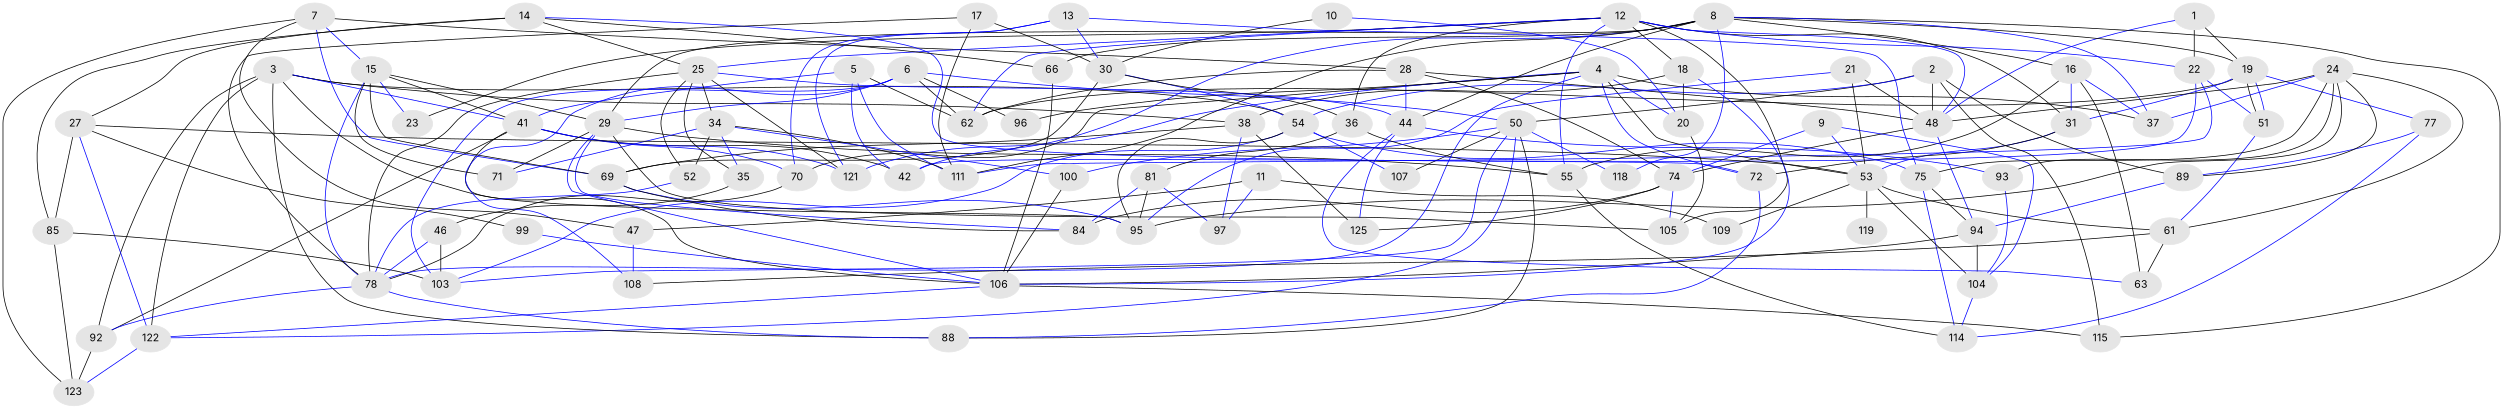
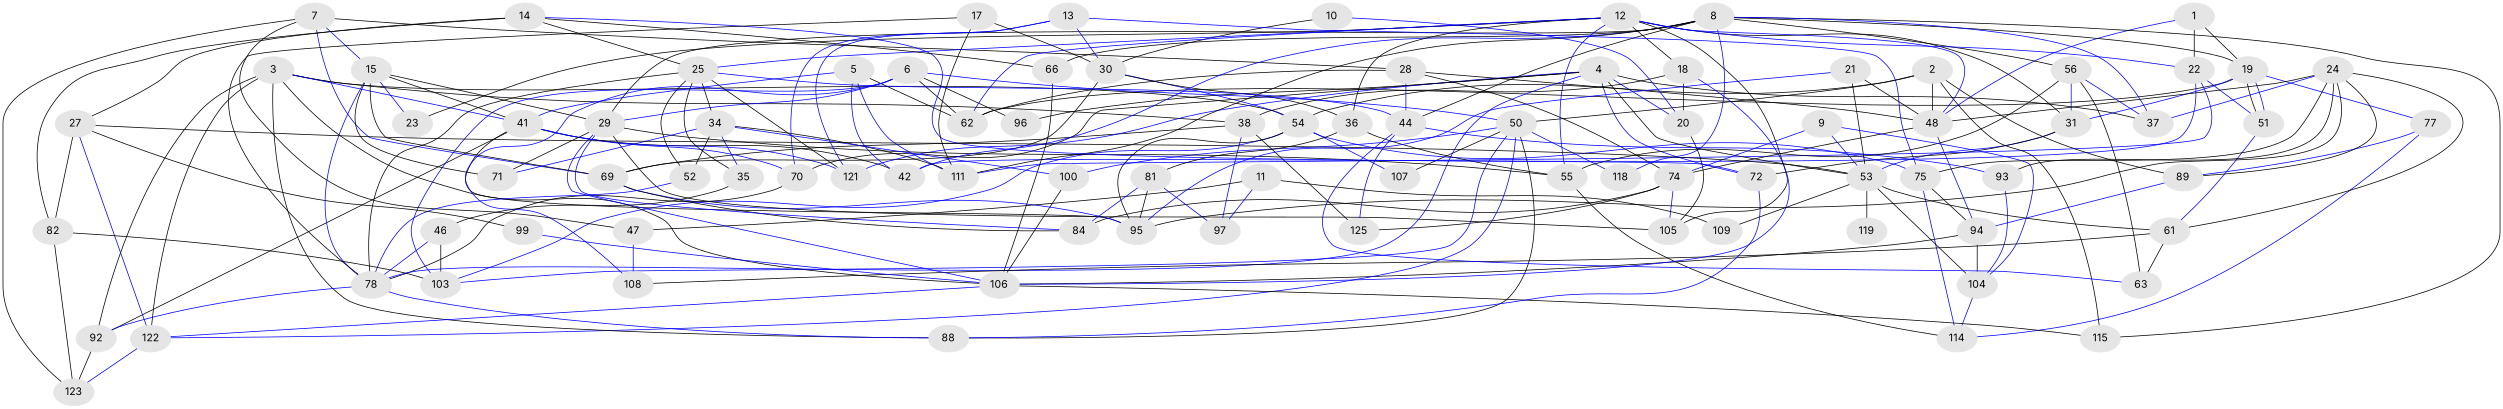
node "16": label "16" -> "56"
edge "2" -- "54": color blue -> black
node "85": label "85" -> "82"
